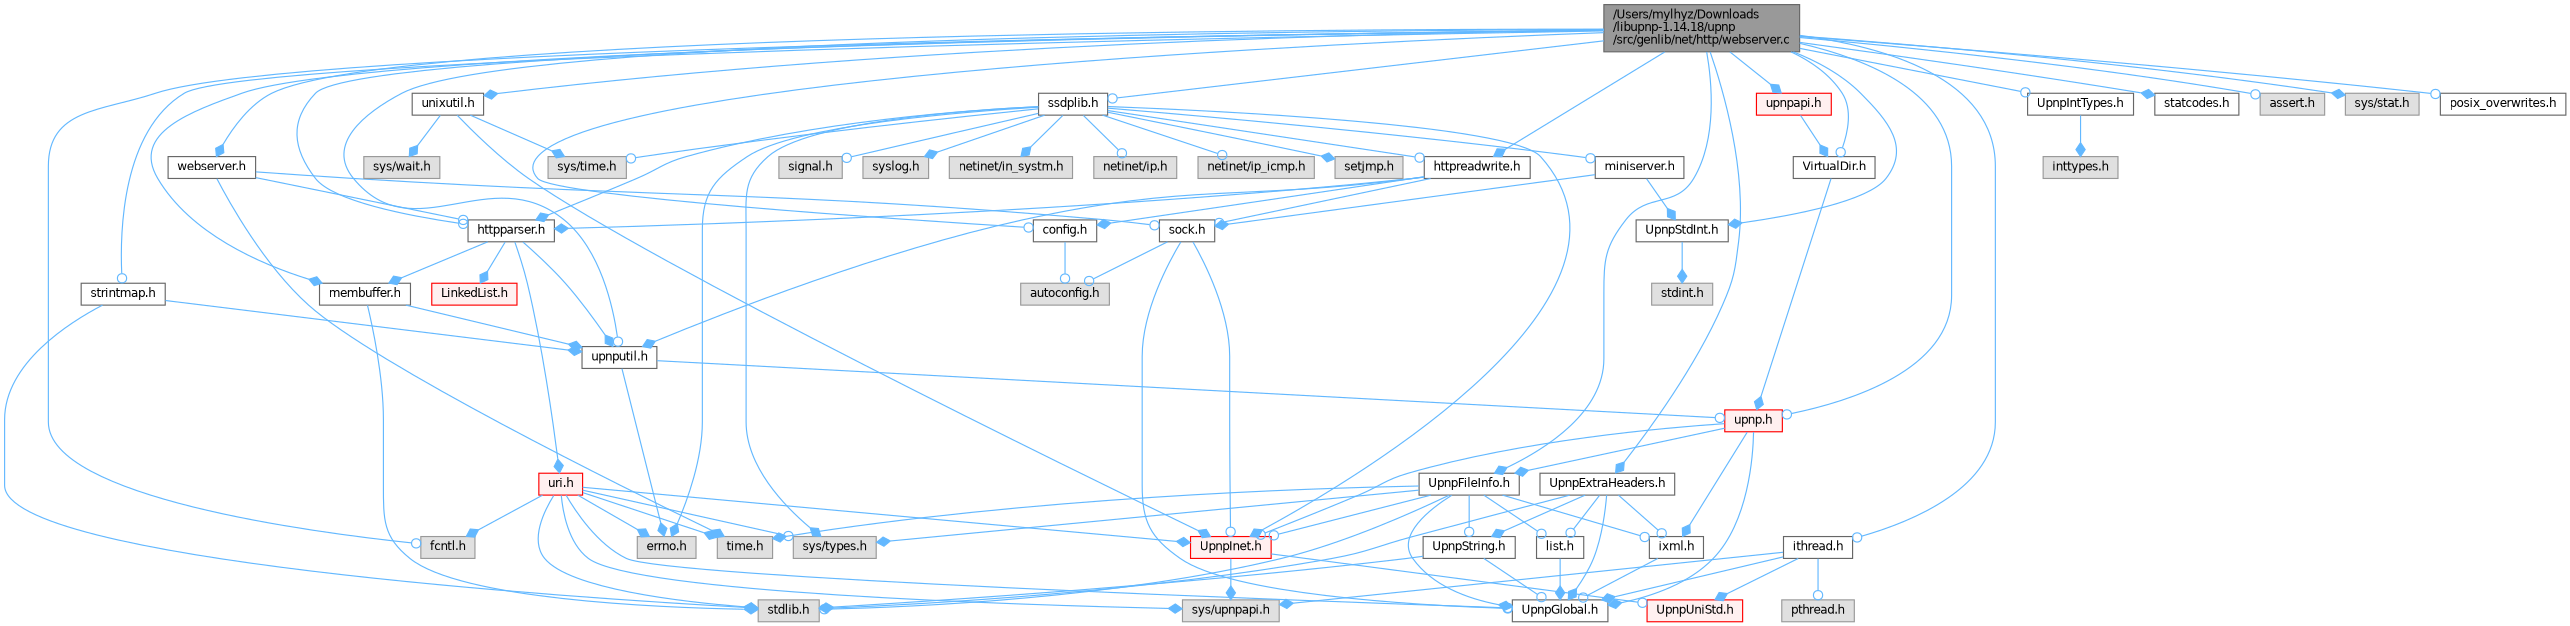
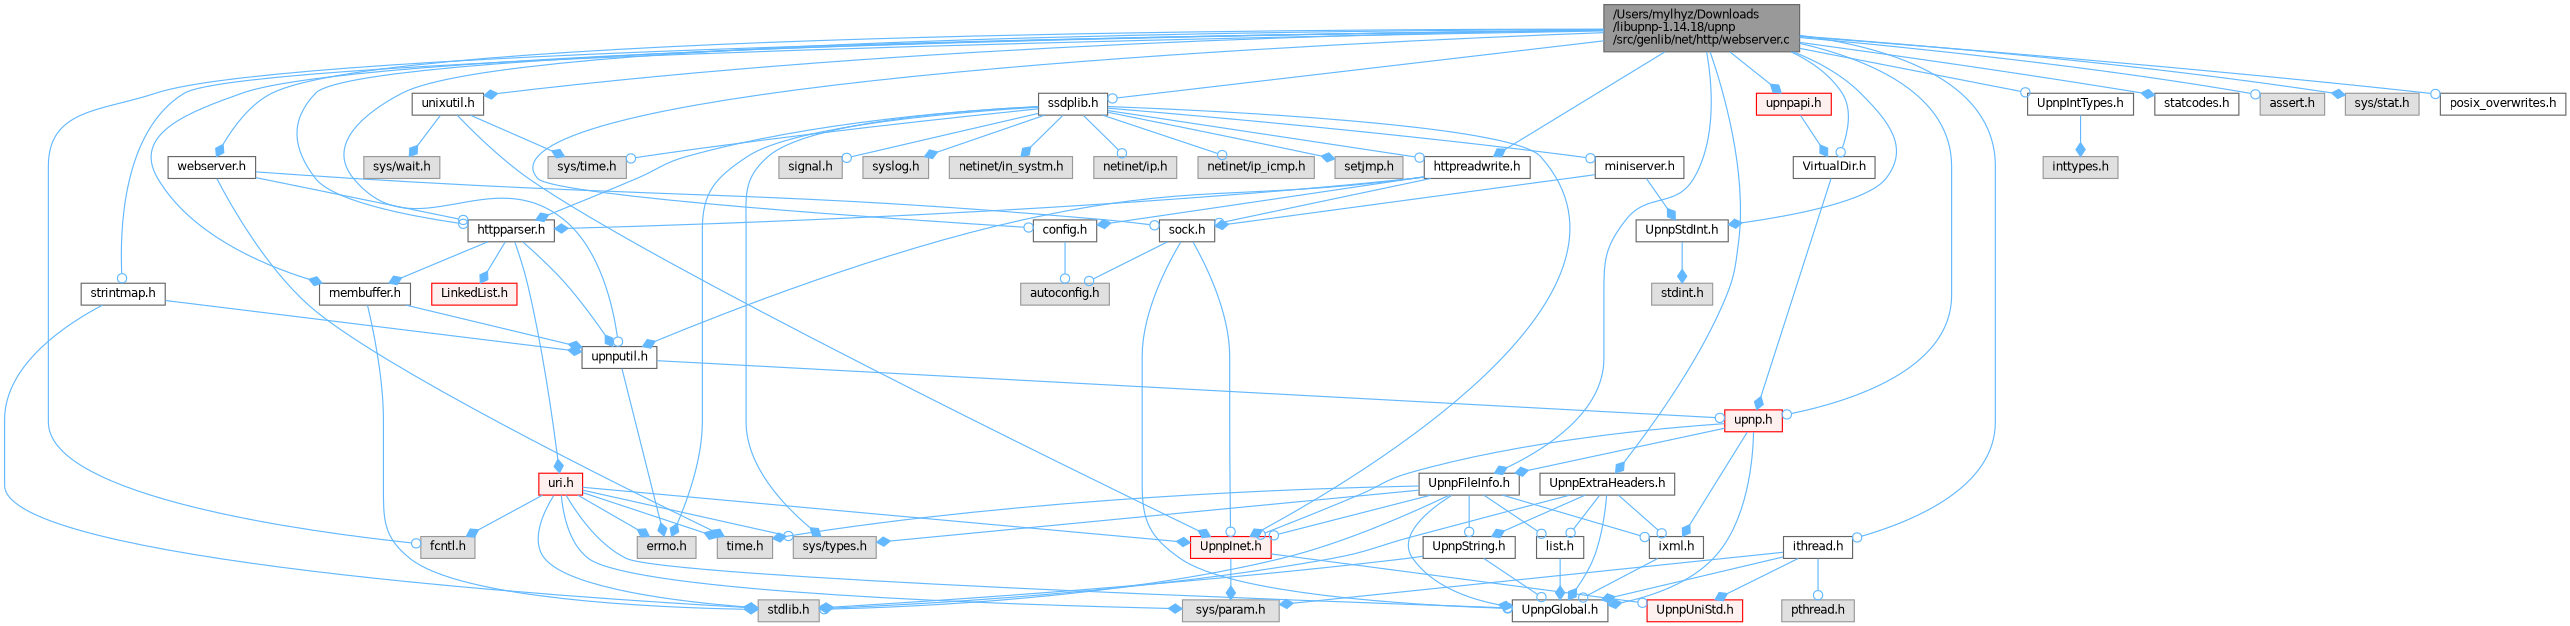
node "sys/upnpapi.h": label "sys/upnpapi.h" -> "sys/param.h"
